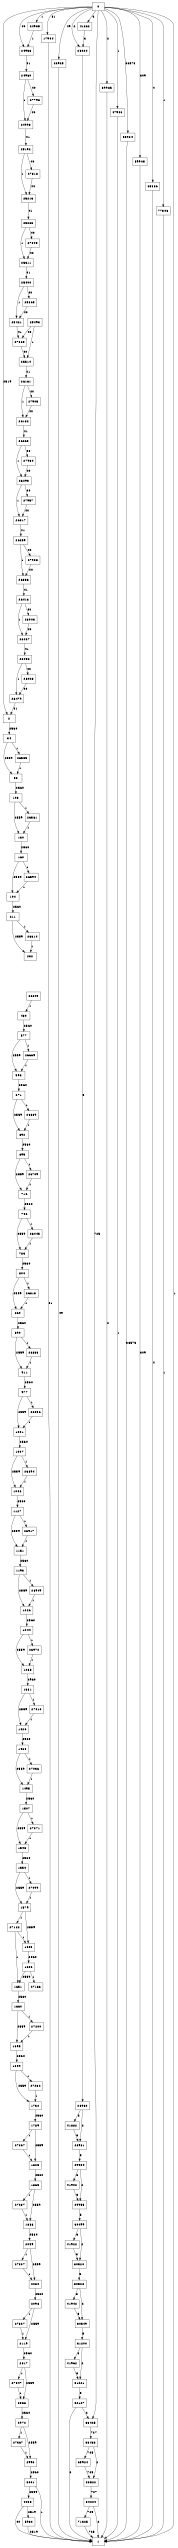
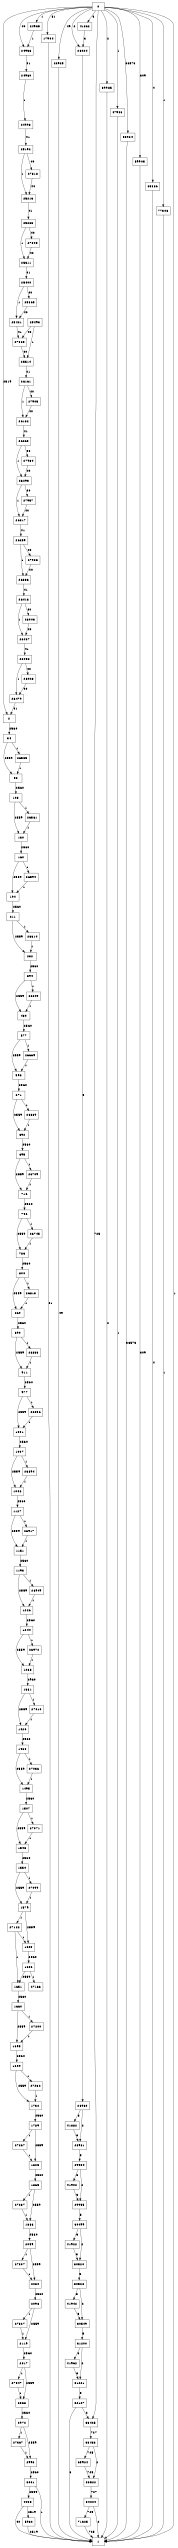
node "27798": removed
node "394": added
node "26445": label "26445" -> "26745"
